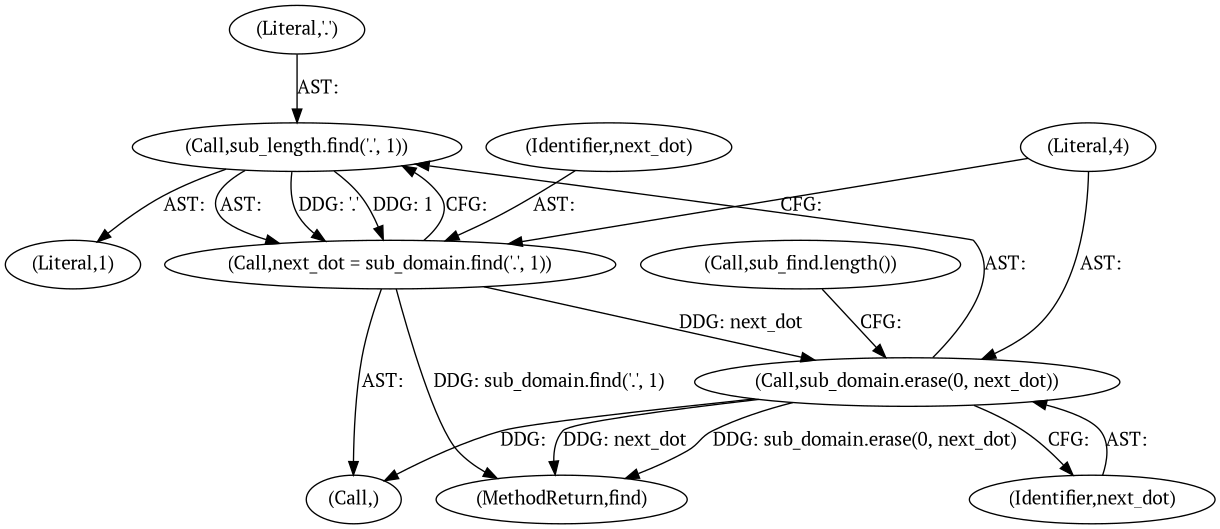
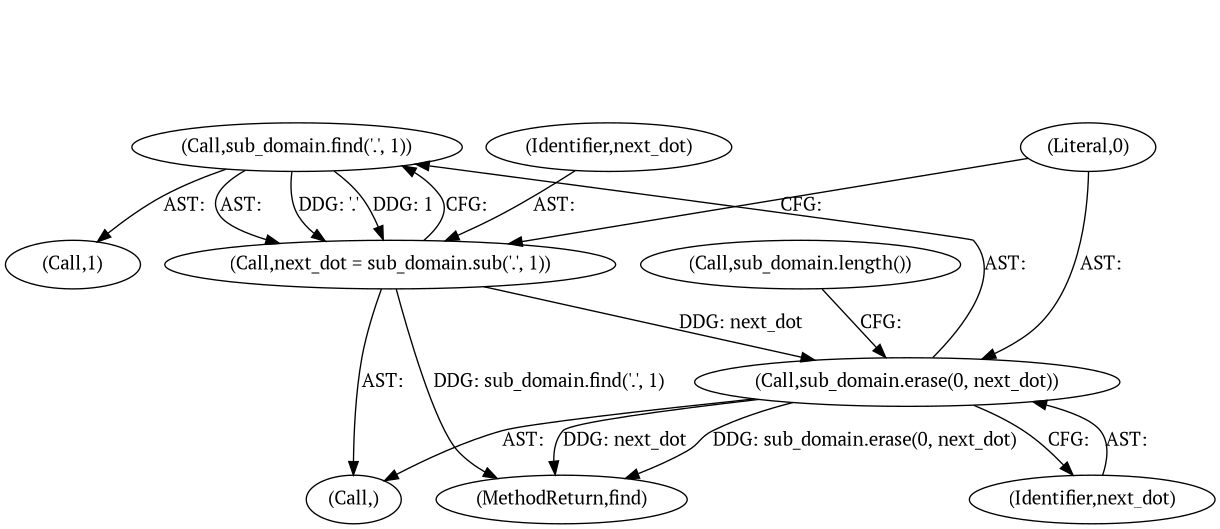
node "(Literal,'.')": removed
node "(Call,sub_length.find('.', 1))": label "(Call,sub_length.find('.', 1))" -> "(Call,sub_domain.find('.', 1))"
node "(Literal,4)": label "(Literal,4)" -> "(Literal,0)"
node "(Literal,1)": label "(Literal,1)" -> "(Call,1)"
node "(Call,next_dot = sub_domain.find('.', 1))": label "(Call,next_dot = sub_domain.find('.', 1))" -> "(Call,next_dot = sub_domain.sub('.', 1))"
node "(Call,sub_find.length())": label "(Call,sub_find.length())" -> "(Call,sub_domain.length())"
edge "(Call,sub_domain.erase(0, next_dot))" -> "(Call,)": label "DDG: " -> "AST: "
